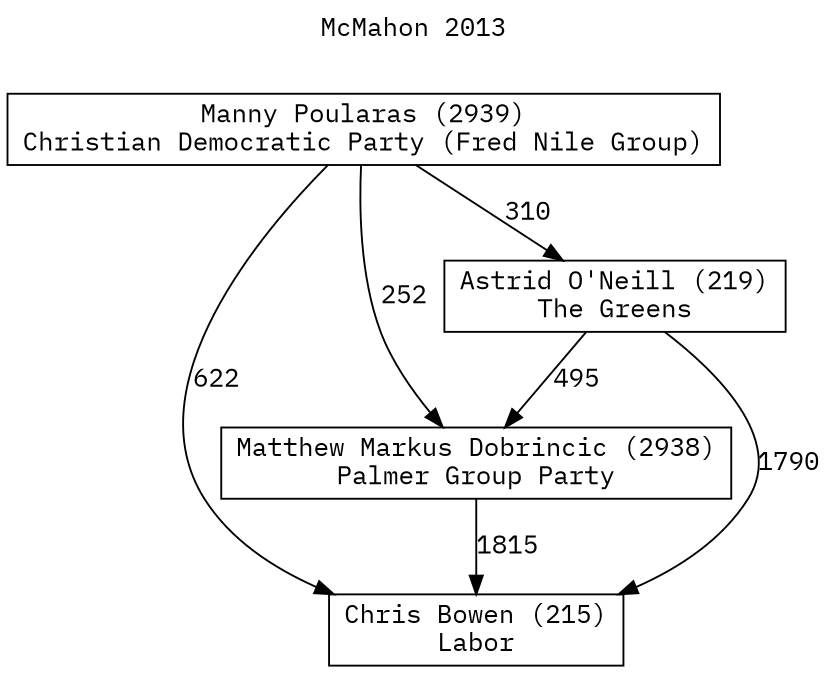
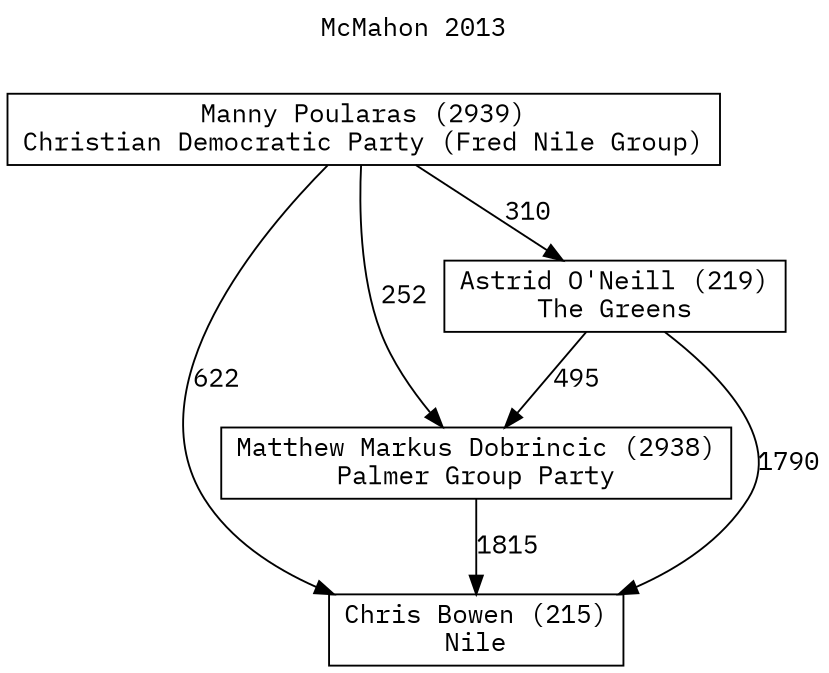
node "Chris Bowen (215) Labor": label "Chris Bowen (215) Labor" -> "Chris Bowen (215) Nile"
